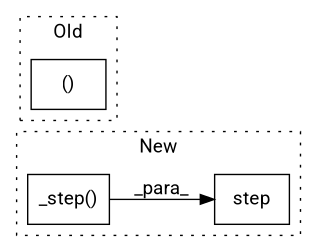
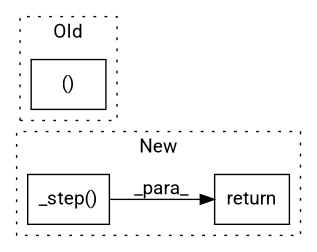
node "step": label "step" -> "return"
